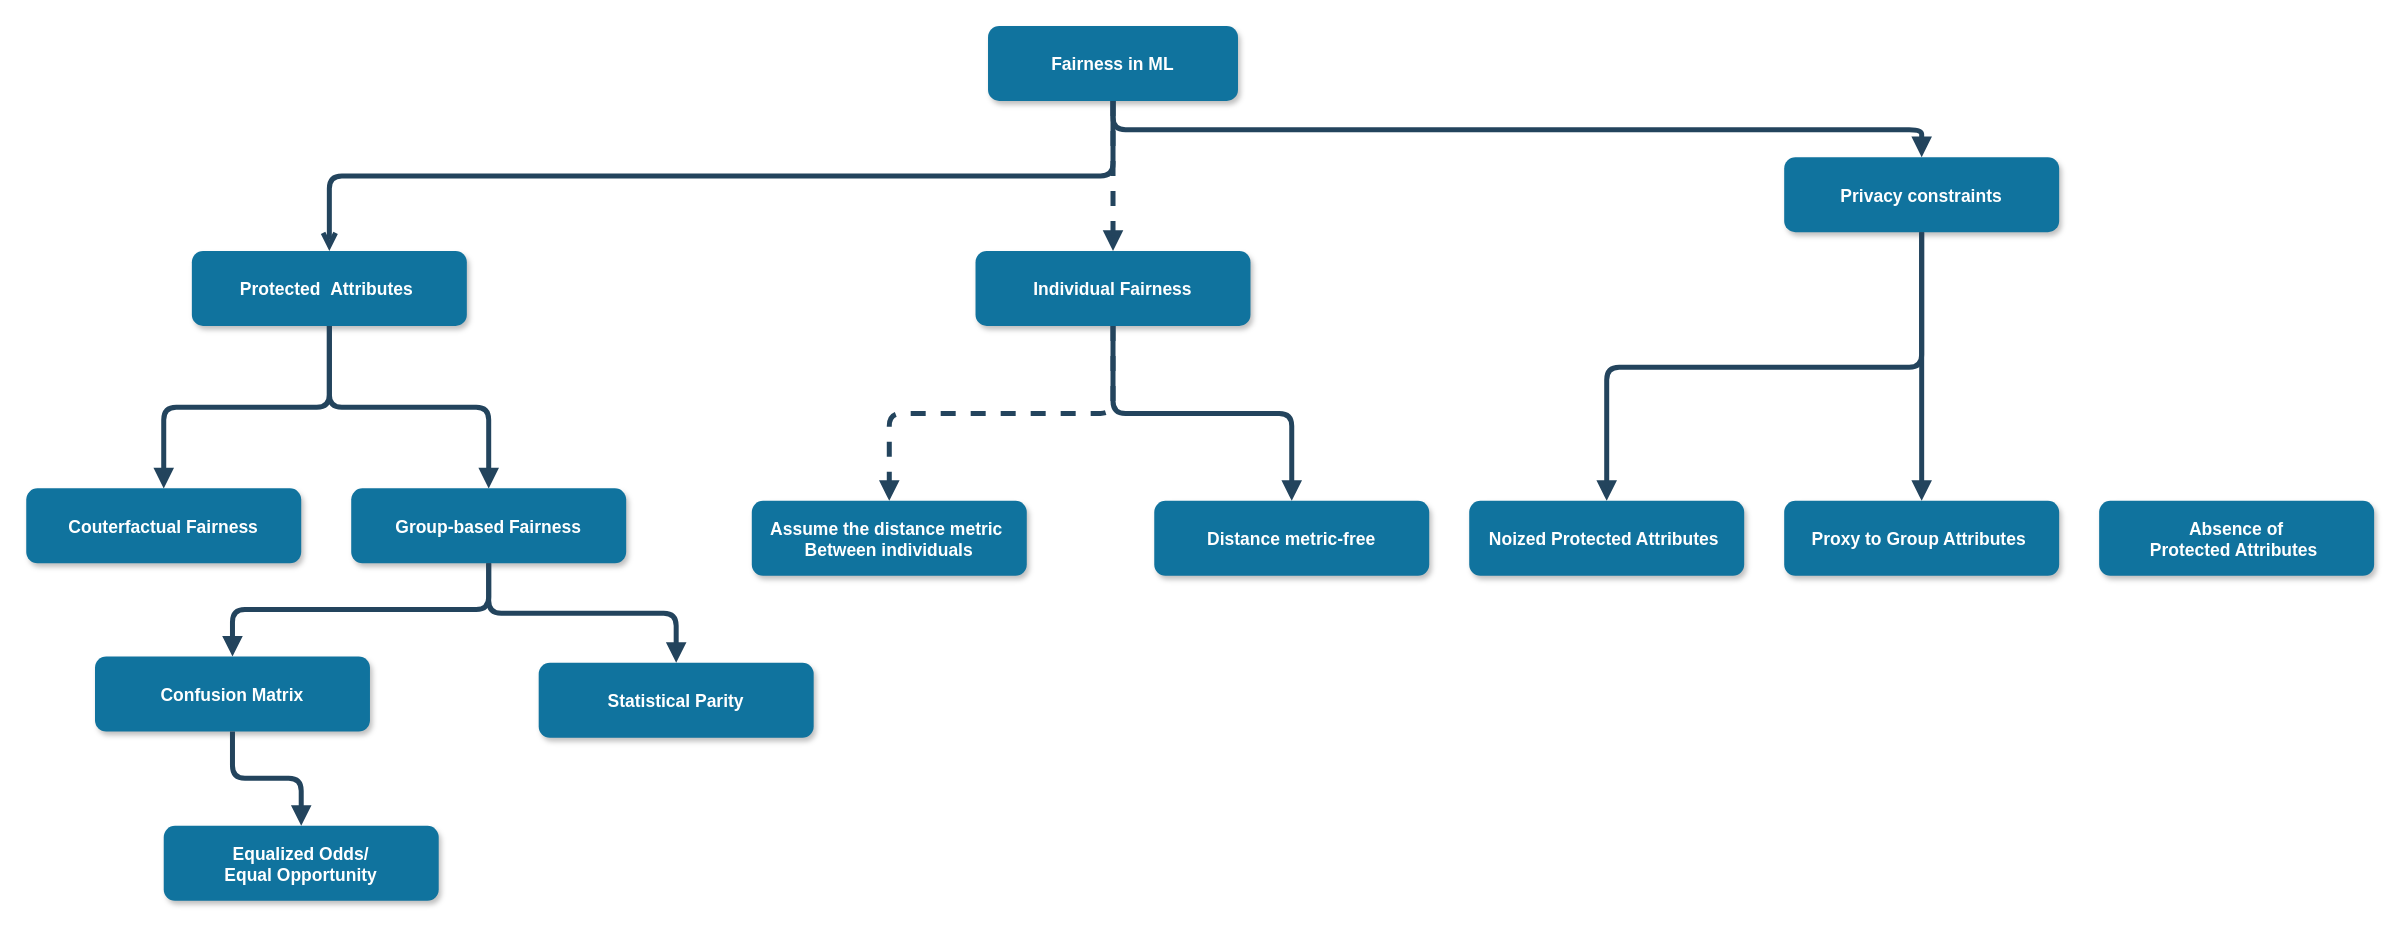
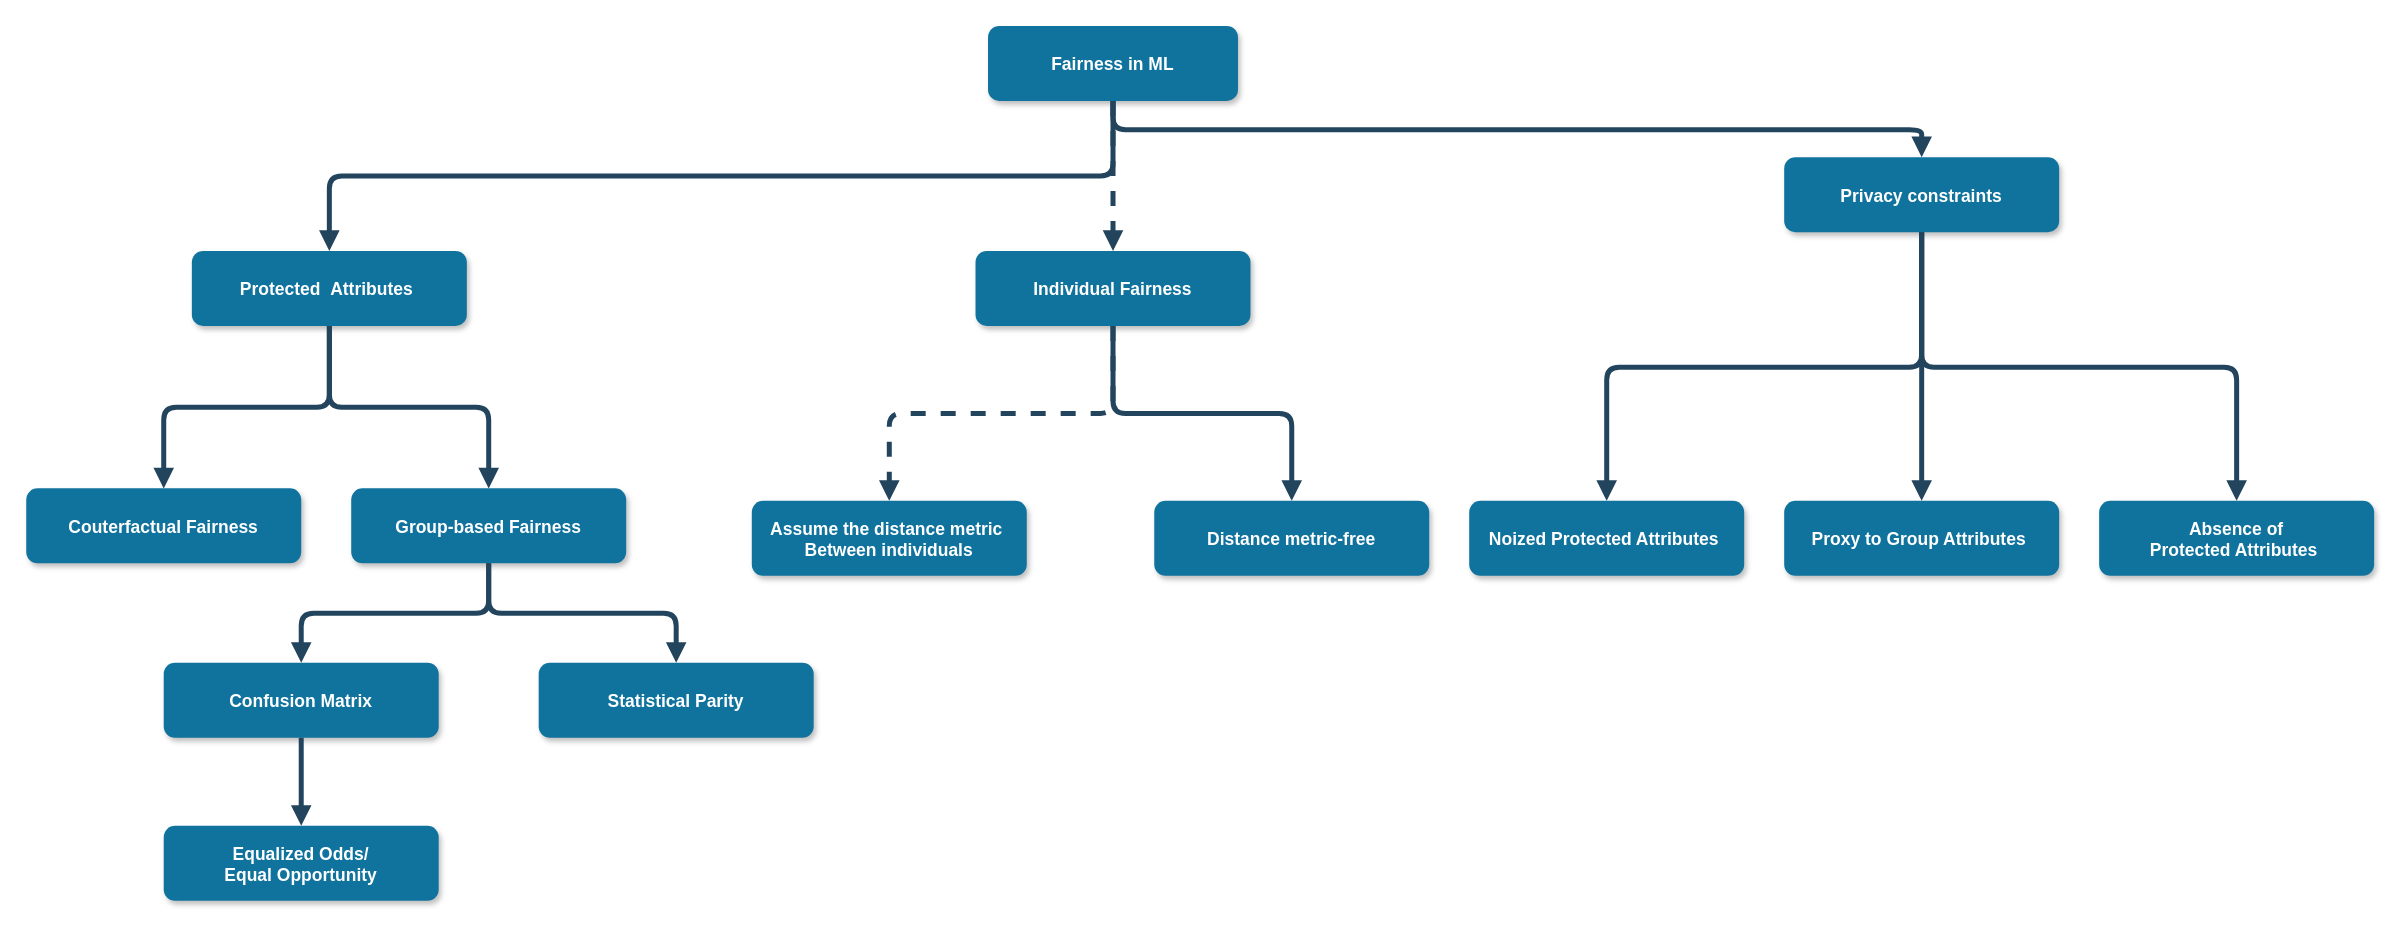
edge "Fairness in ML" -> "Protected Attributes": arrowhead open -> block
edge "Privacy constraints" -> "Absence of Protected Attributes": added
node "Confusion Matrix": moved (233, 694) -> (301, 700)
